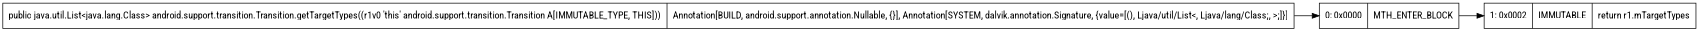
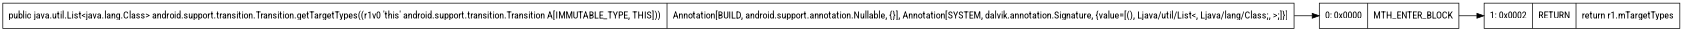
node "1: 0x0002": text "IMMUTABLE" -> "RETURN"
